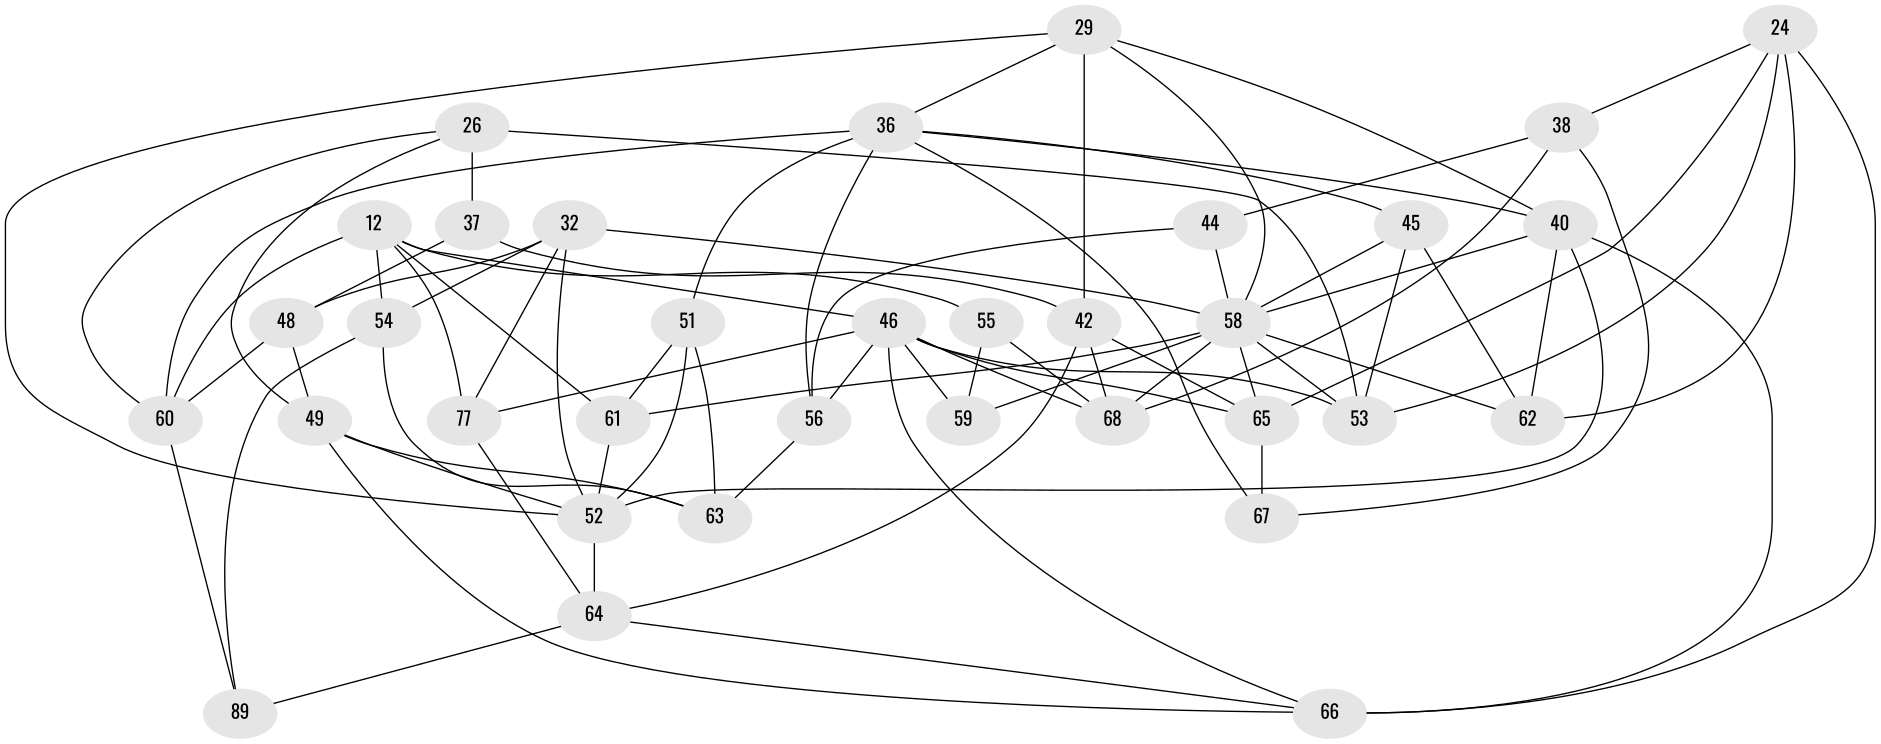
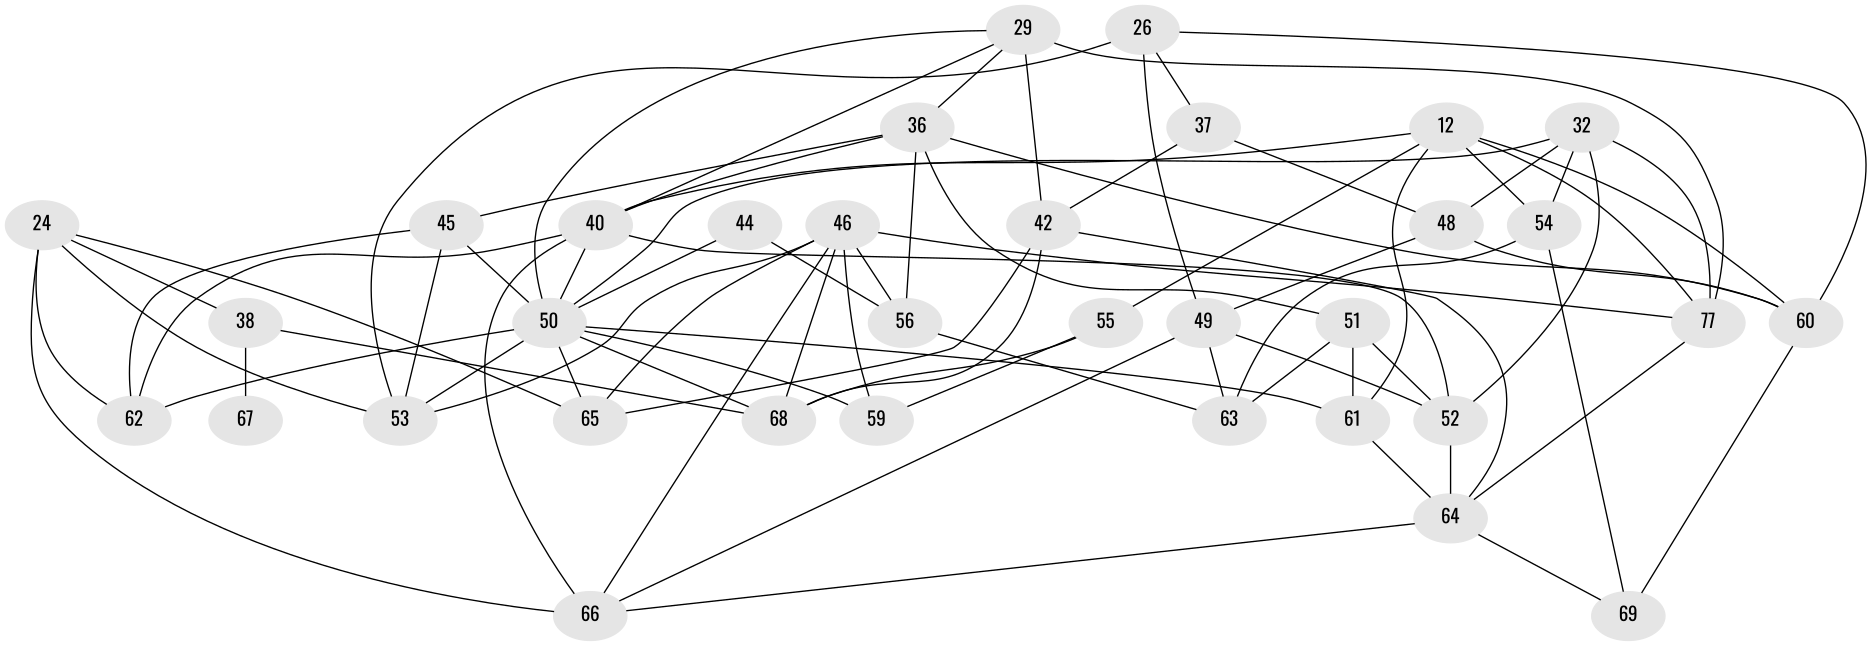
edge "29" -- "52": now "29" -- "77"
edge "38" -- "44": removed
edge "36" -- "67": removed
edge "12" -- "46": now "12" -- "40"
node "58": label "58" -> "50"
edge "61" -- "52": now "61" -- "64"
edge "65" -- "67": removed
node "89": label "89" -> "69"
